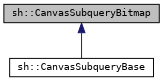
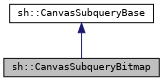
edge "sh::CanvasSubqueryBase" -> "sh::CanvasSubqueryBitmap": reversed
